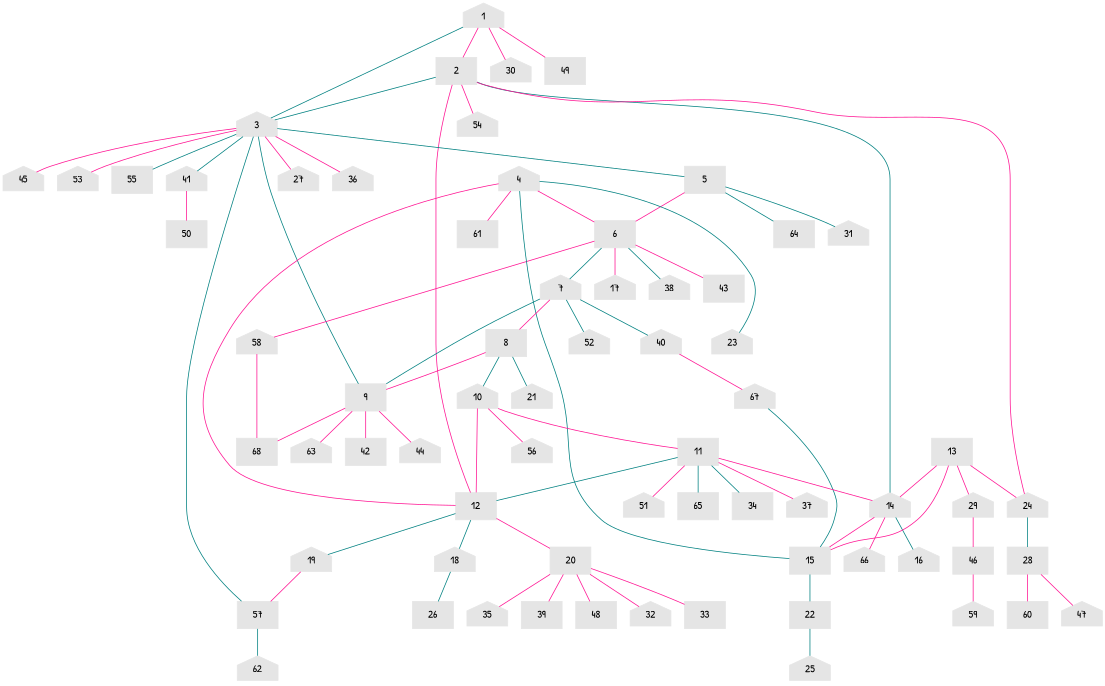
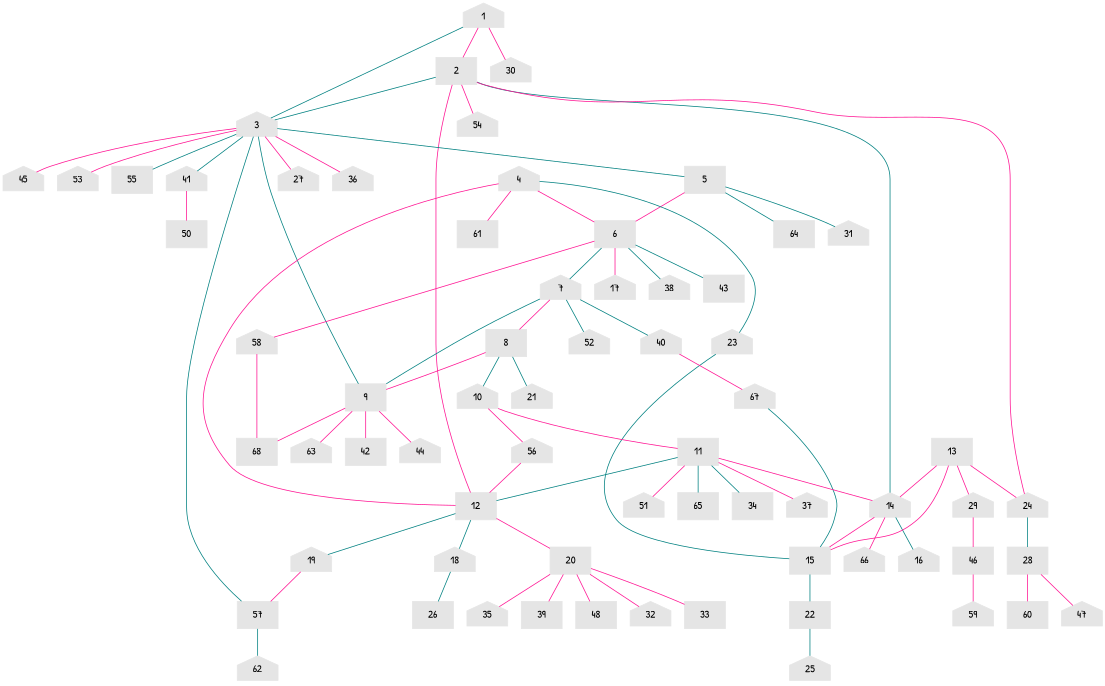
node "49": removed
edge "6" -- "43": color deeppink -> teal
edge "10" -- "12": now "56" -- "12"
edge "4" -- "15": now "23" -- "15"
